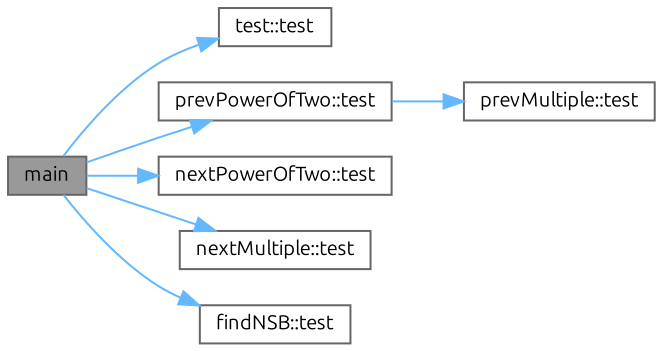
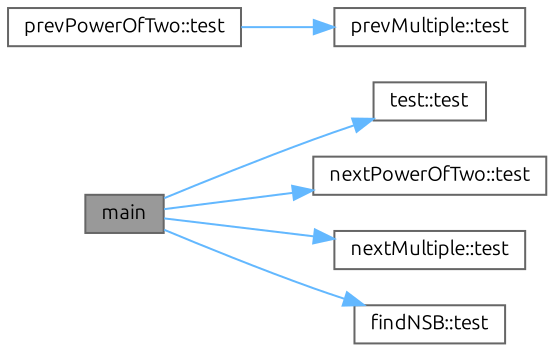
edge "main" -> "prevPowerOfTwo::test": removed
